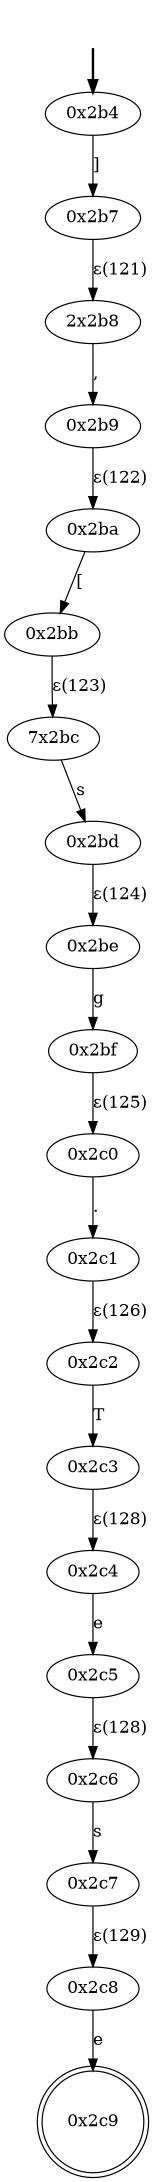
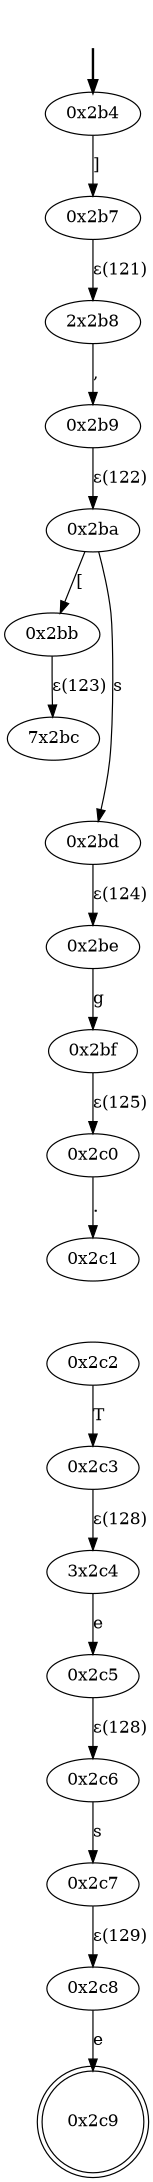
edge "7x2bc" -> "0x2bd": now "0x2ba" -> "0x2bd"
edge "0x2c1" -> "0x2c2": removed, label "ε(126)"
node "0x2c4": label "0x2c4" -> "3x2c4"
